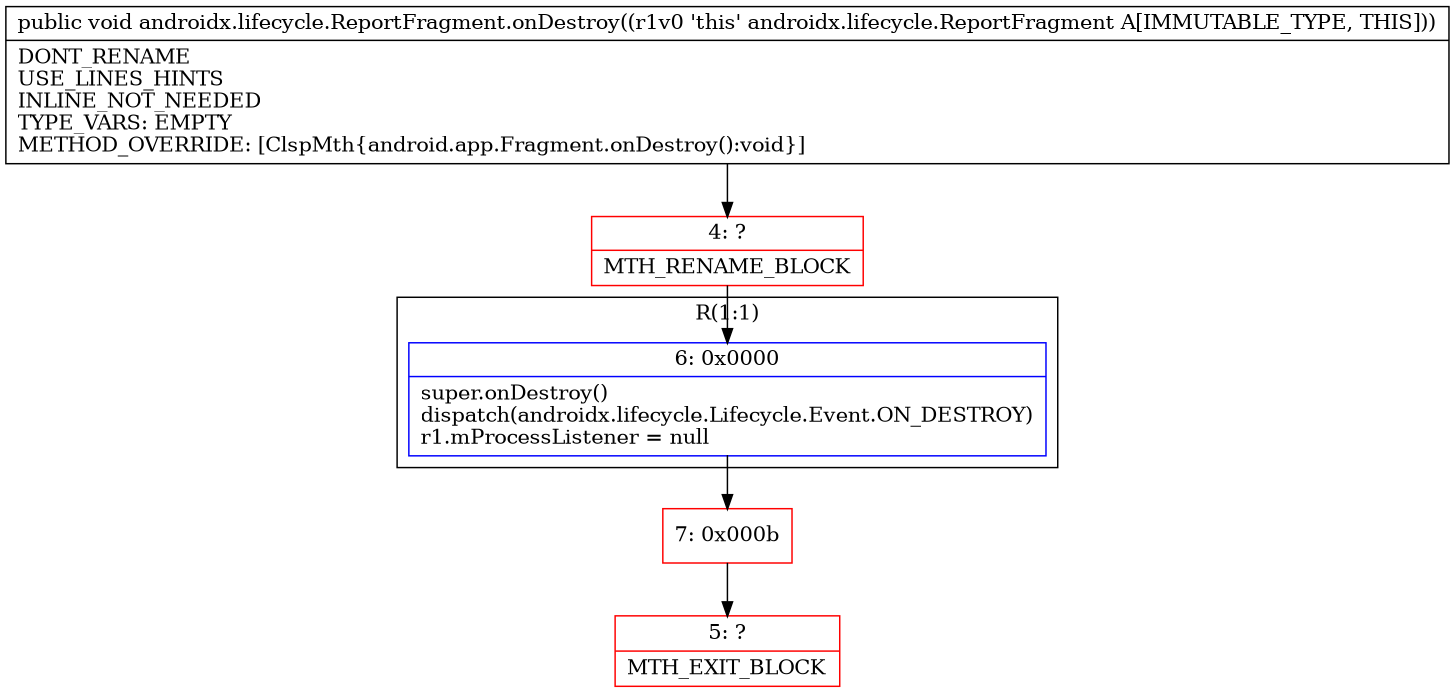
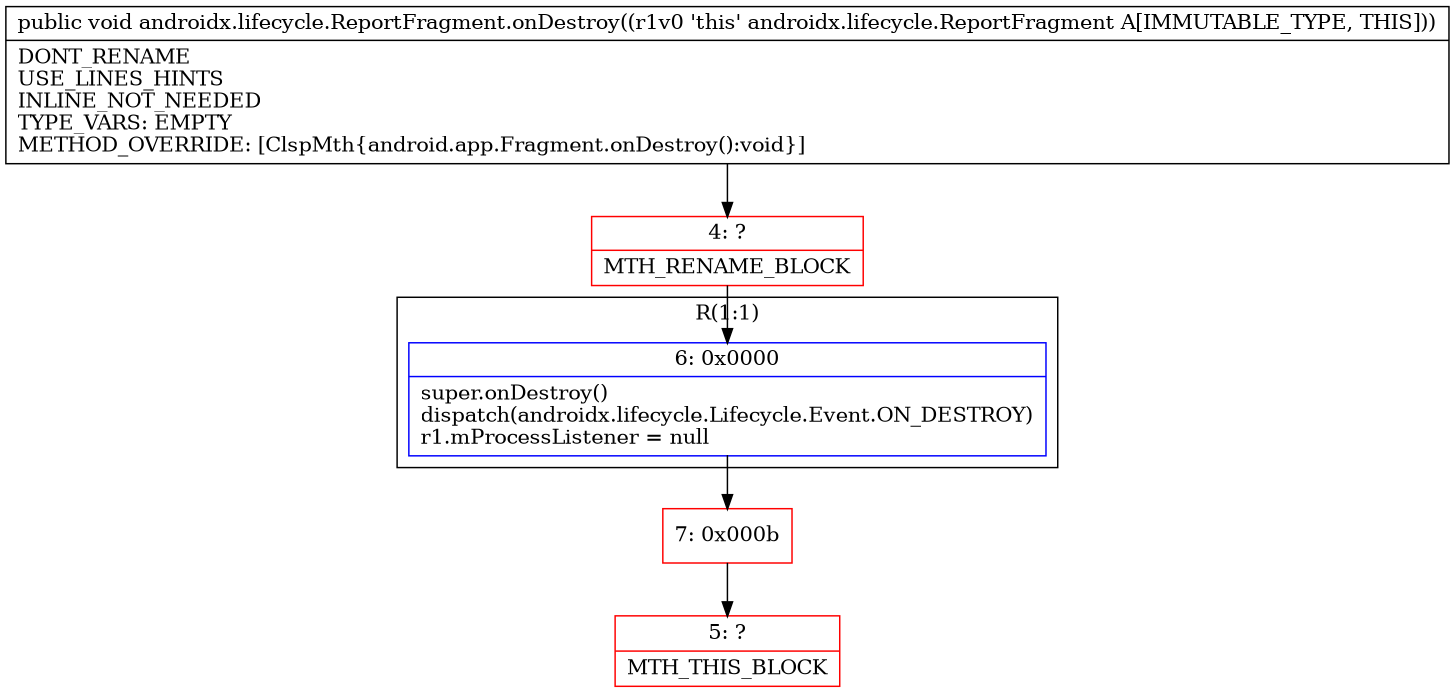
node "5: ?": text "MTH_EXIT_BLOCK" -> "MTH_THIS_BLOCK"
